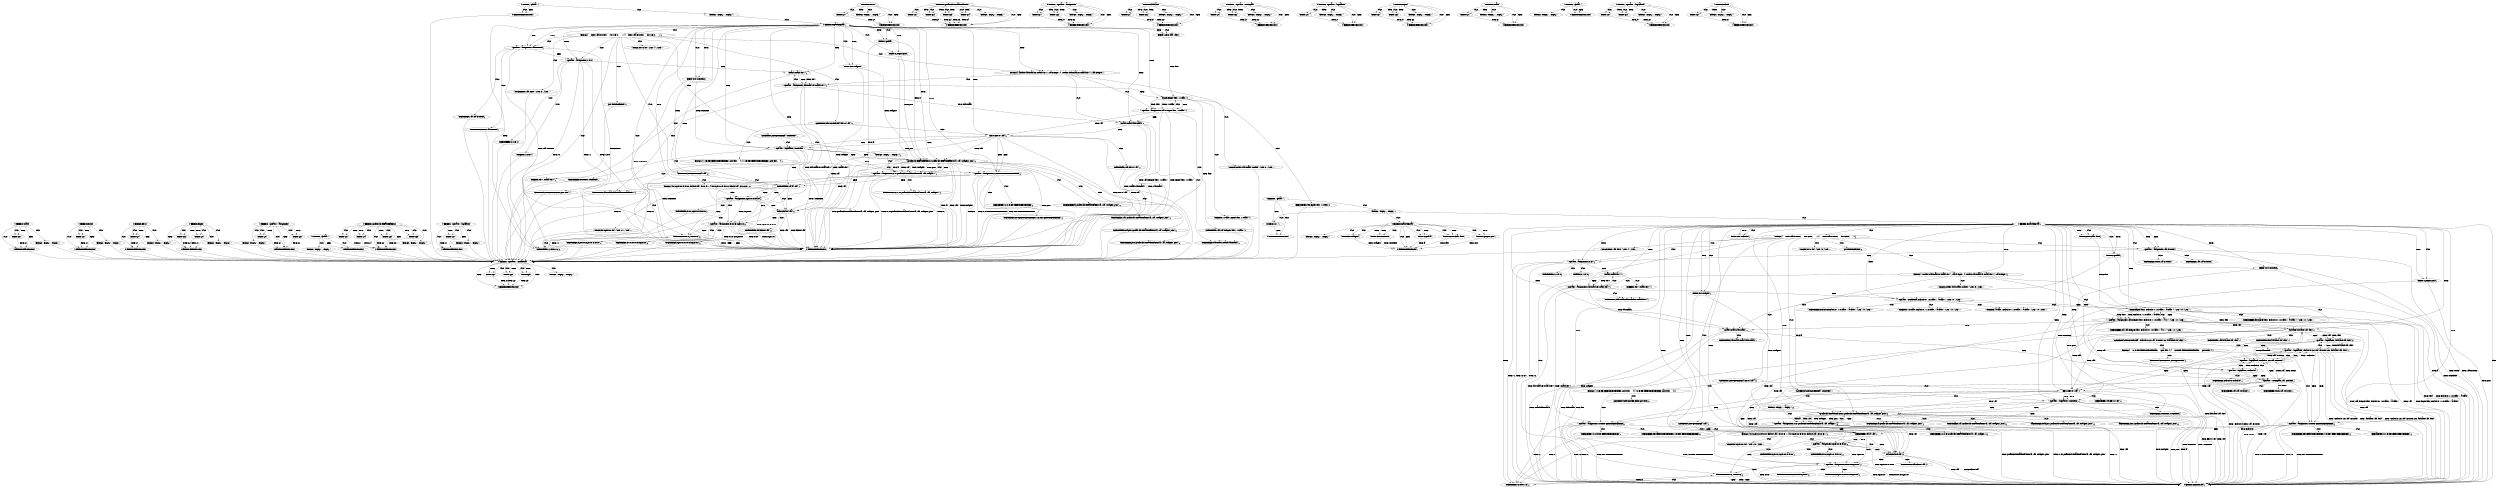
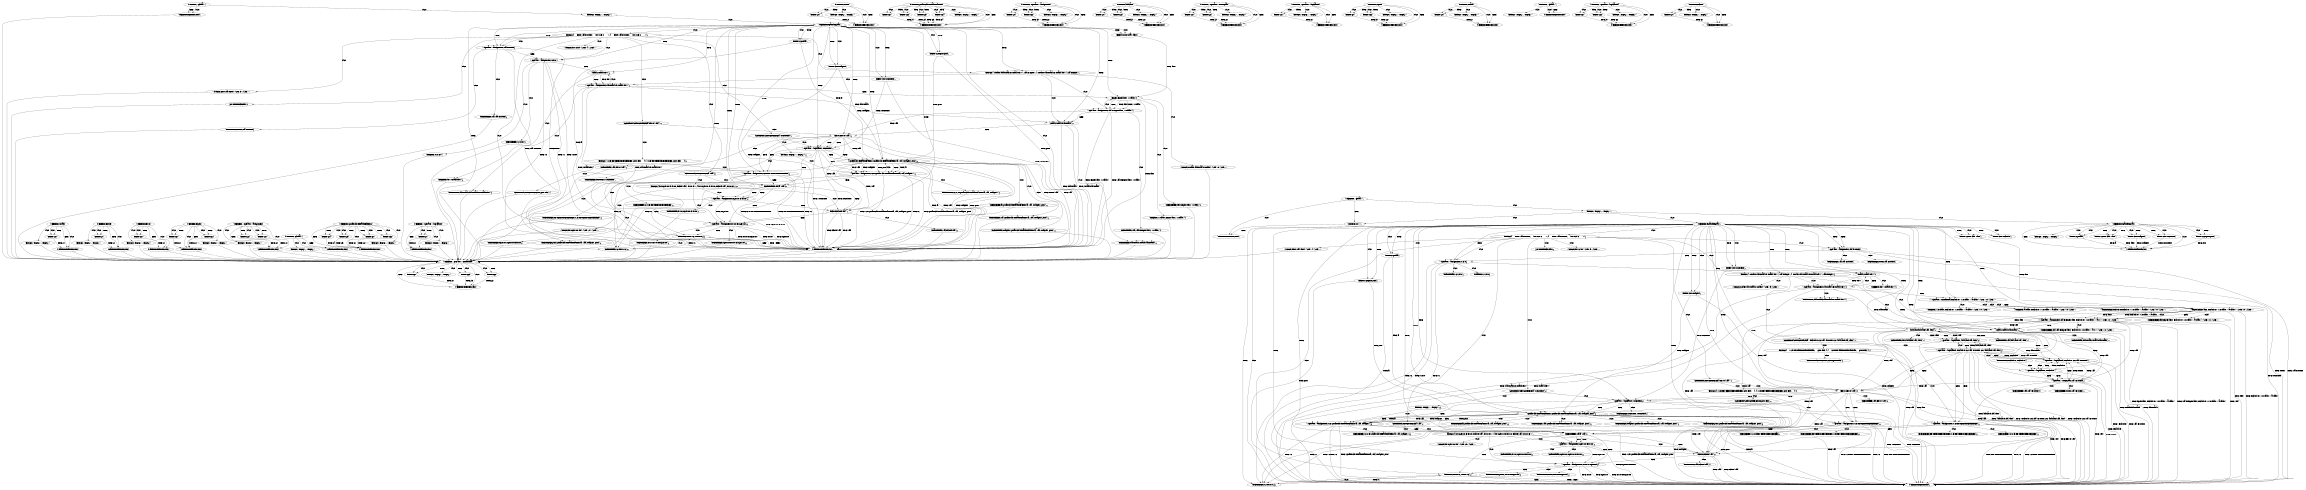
edge "(linkSane,linkSane(wfd, dest))" -> "(IDENTIFIER,wfd,linkSane(wfd, dest))": label "AST: " -> "RPMERR: "
edge "(<operator>.notEquals,wfd != NULL)" -> "(linkSane,linkSane(wfd, dest))": added, label "DDG: wfd"
edge "(<operator>.logicalNot,!exclusive)" -> "(IDENTIFIER,exclusive,!exclusive)": reversed
edge "(<operator>.notEquals,wfd != NULL)" -> "(IDENTIFIER,NULL,wfd != NULL)": label "RPMERR: " -> "AST: "
